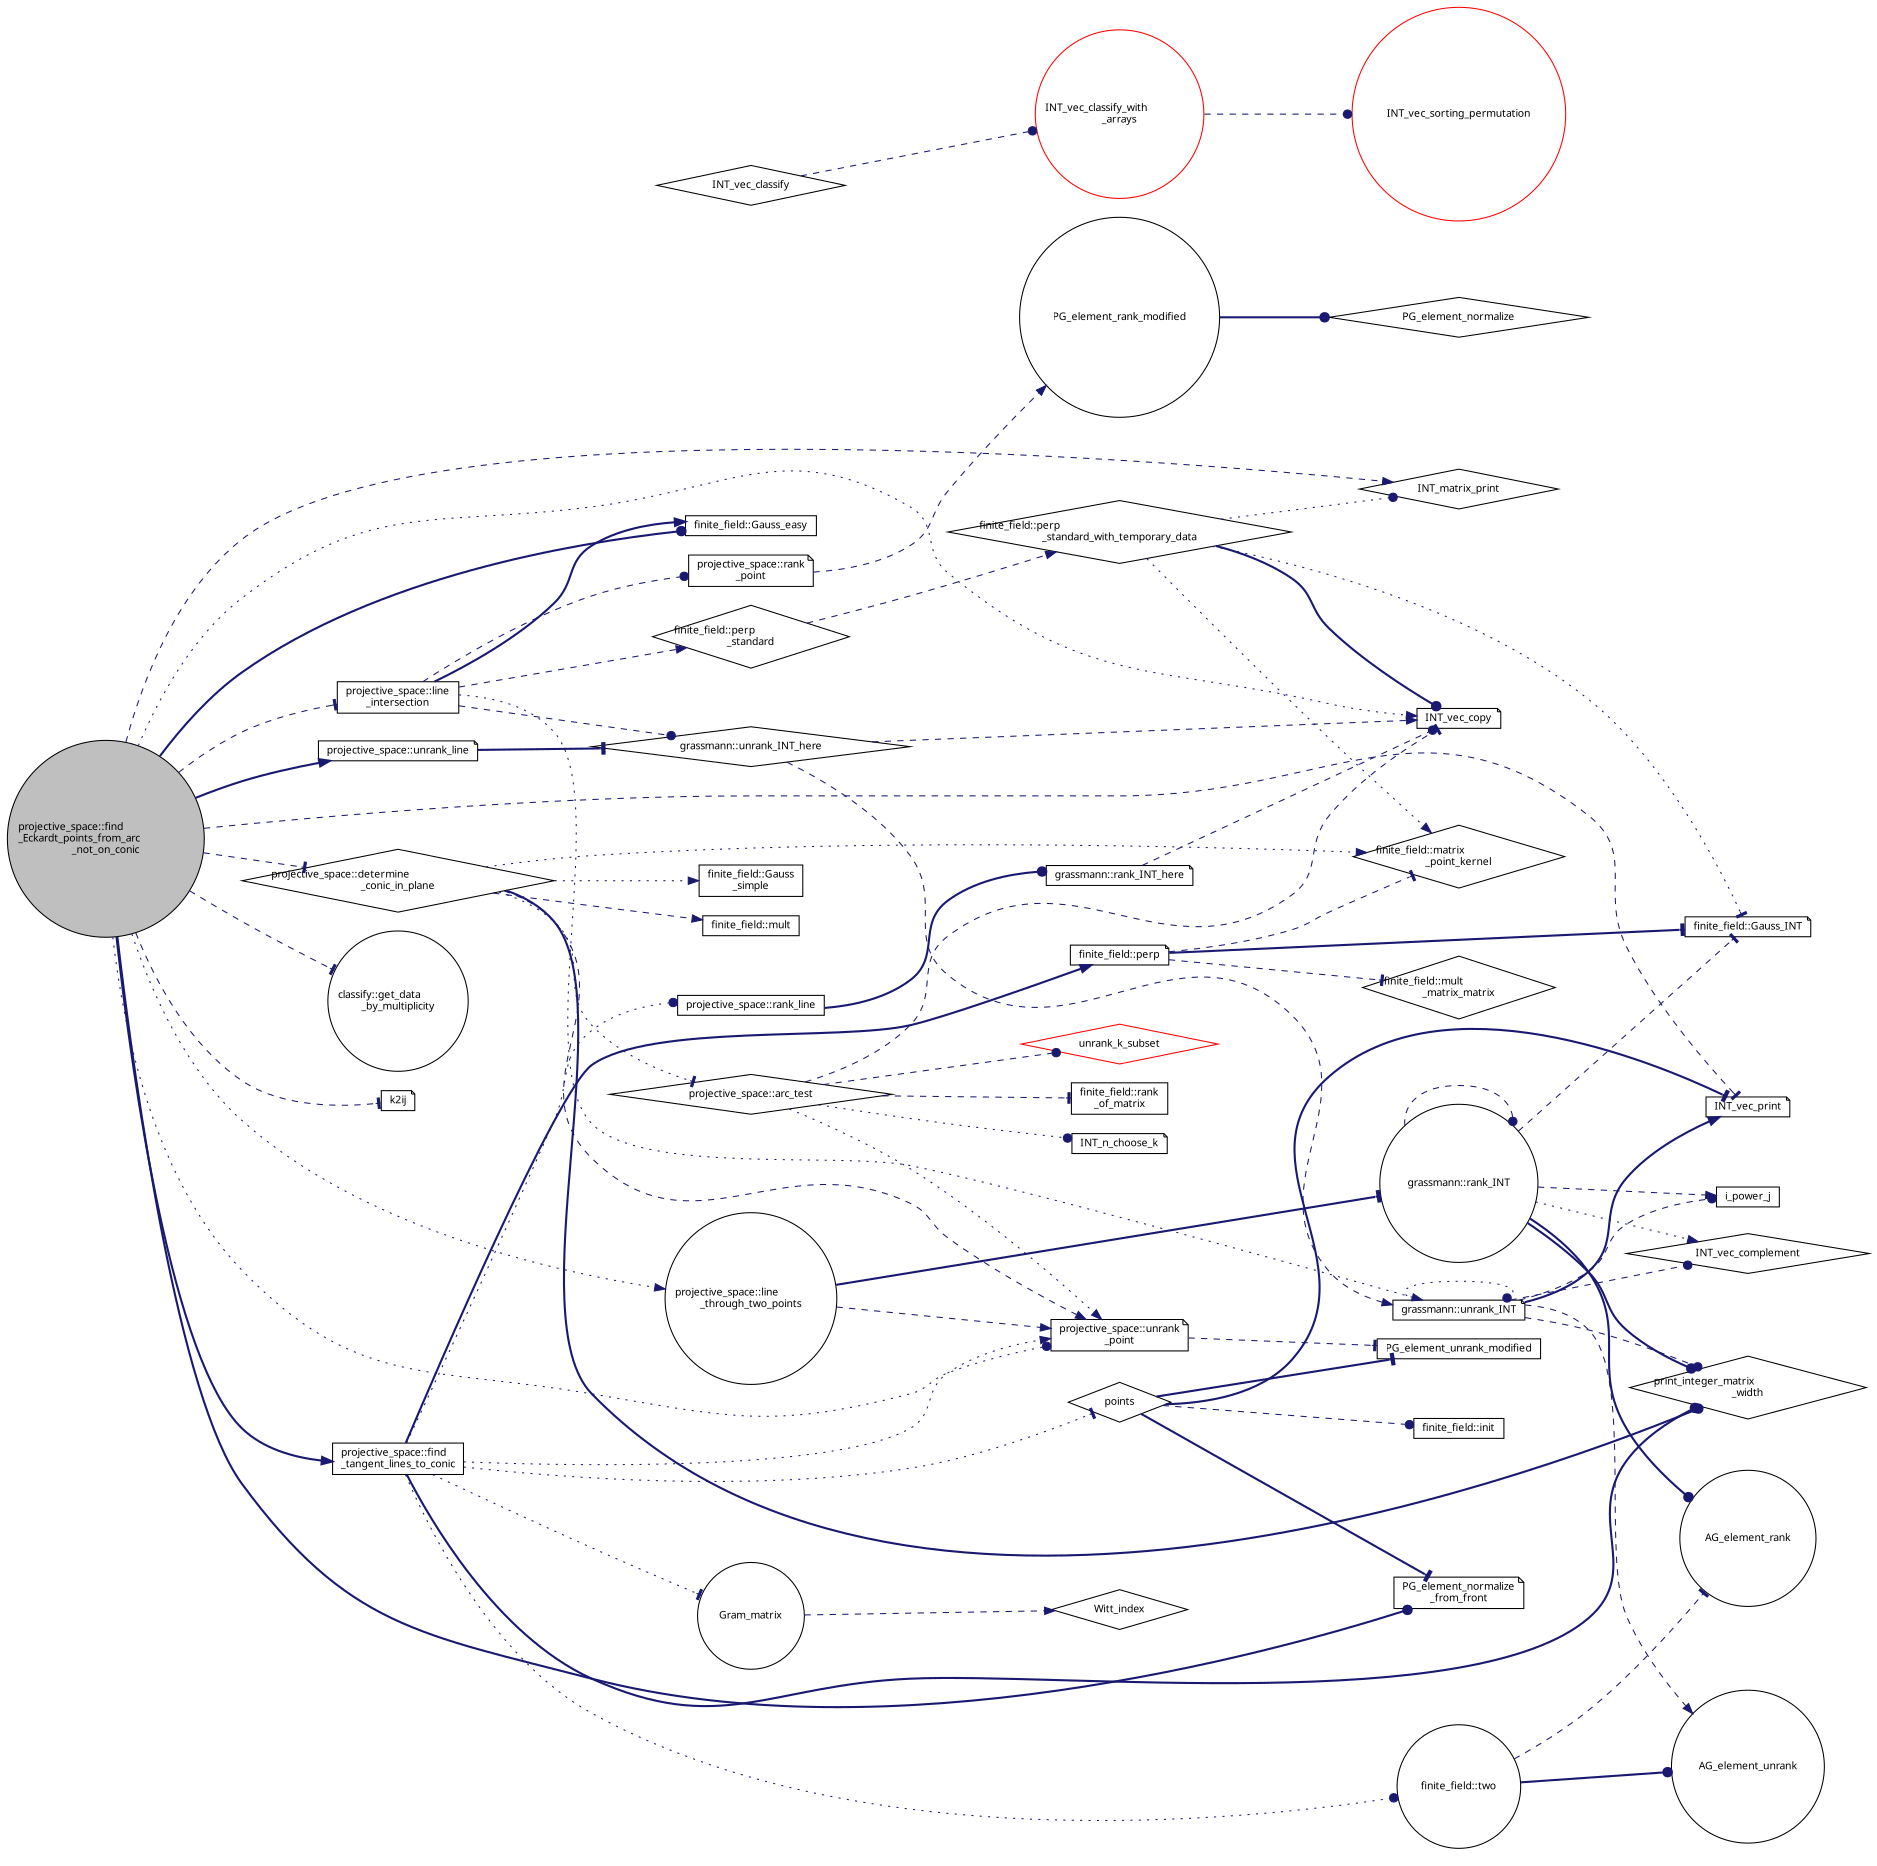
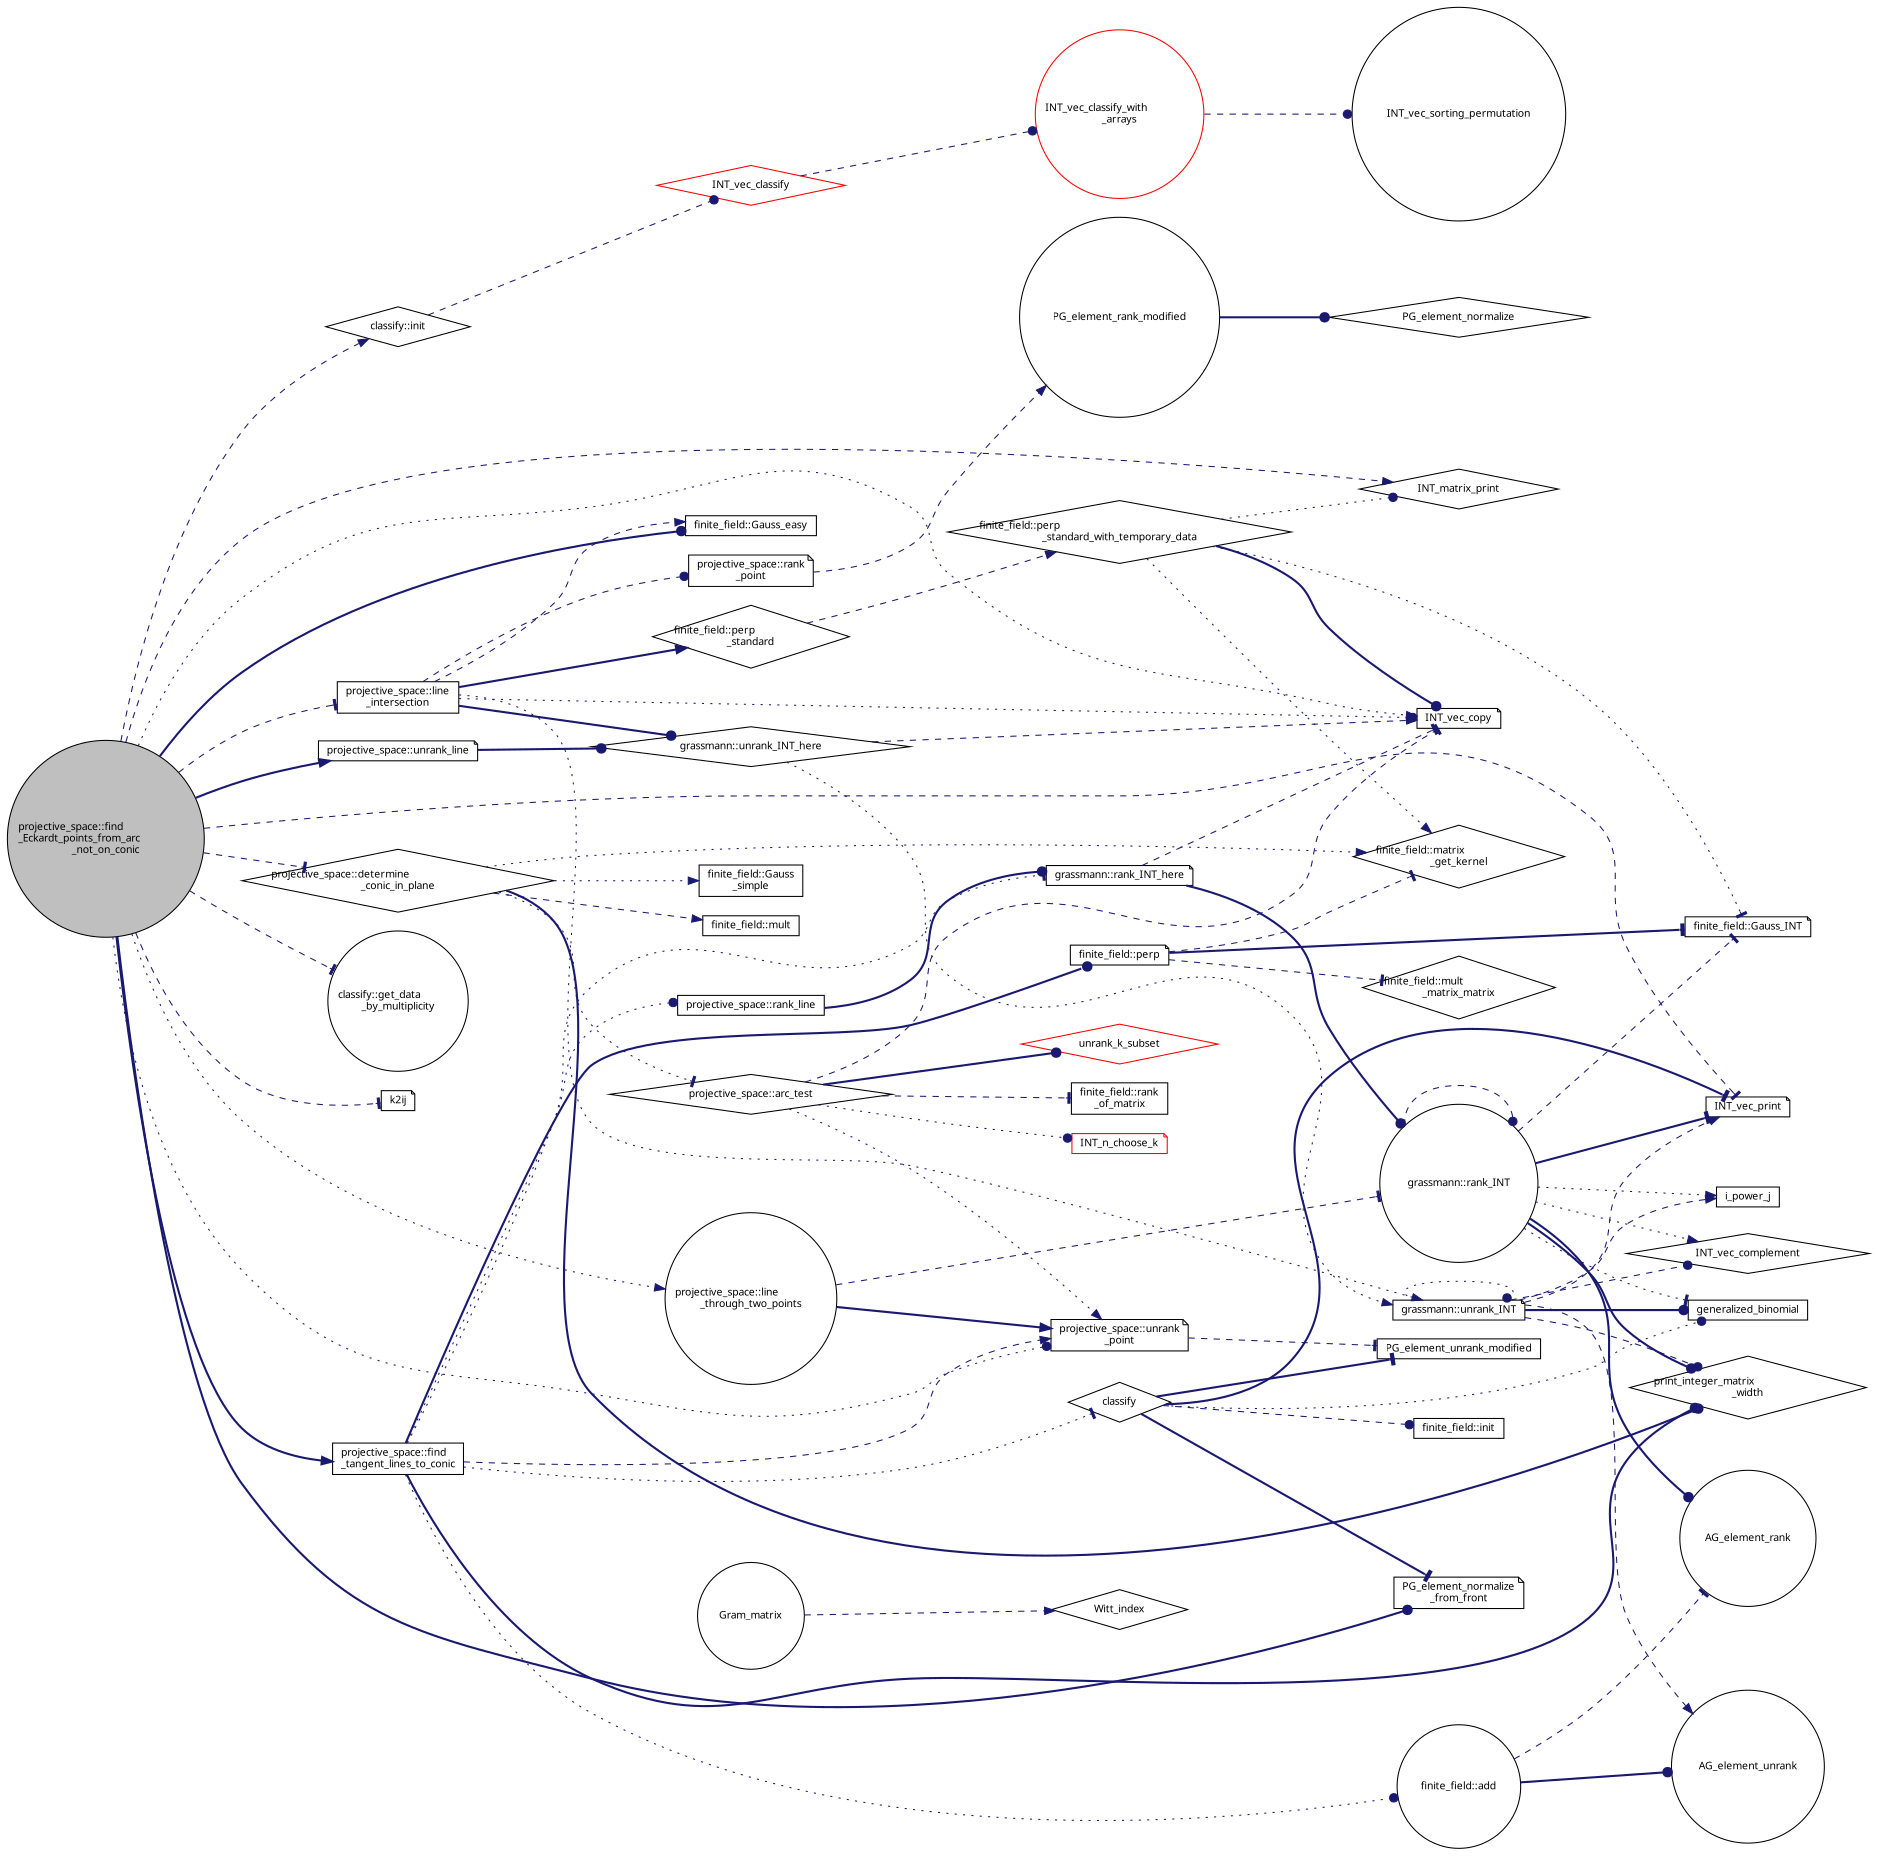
node "INT_vec_sorting_permutation": color red -> black
node "INT_vec_classify": color black -> red
node "classify::init": added
edge "projective_space::line _intersection" -> "finite_field::Gauss_easy": style bold -> dashed
edge "projective_space::line _intersection" -> "finite_field::perp _standard": style dashed -> bold
edge "projective_space::line _intersection" -> "INT_vec_copy": added
edge "projective_space::line _intersection" -> "grassmann::unrank_INT_here": style dashed -> bold
edge "projective_space::unrank_line" -> "grassmann::unrank_INT_here": arrowhead tee -> dot
edge "grassmann::rank_INT_here" -> "INT_vec_copy": arrowhead dot -> tee
node "finite_field::matrix _point_kernel": label "finite_field::matrix _point_kernel" -> "finite_field::matrix _get_kernel"
edge "grassmann::unrank_INT_here" -> "grassmann::unrank_INT": style dashed -> dotted
edge "grassmann::rank_INT_here" -> "grassmann::rank_INT": added
edge "projective_space::find _tangent_lines_to_conic" -> "finite_field::perp": arrowhead normal -> dot
edge "projective_space::arc_test" -> "unrank_k_subset": style dashed -> bold
edge "grassmann::rank_INT" -> "INT_vec_print": added
node "INT_n_choose_k": color black -> red
edge "grassmann::rank_INT" -> "i_power_j": style dashed -> dotted
edge "projective_space::determine _conic_in_plane" -> "projective_space::unrank _point": removed
edge "grassmann::unrank_INT" -> "INT_vec_print": style bold -> dashed
edge "grassmann::unrank_INT" -> "i_power_j": arrowhead dot -> normal
edge "projective_space::line _through_two_points" -> "grassmann::rank_INT": style bold -> dashed
node "generalized_binomial": added
edge "projective_space::line _through_two_points" -> "projective_space::unrank _point": style dashed -> bold
node "points": label "points" -> "classify"
edge "projective_space::find _tangent_lines_to_conic" -> "projective_space::unrank _point": style dotted -> dashed
edge "projective_space::find _tangent_lines_to_conic" -> "Gram_matrix": now "projective_space::find _tangent_lines_to_conic" -> "grassmann::rank_INT_here"
node "finite_field::two": label "finite_field::two" -> "finite_field::add"
